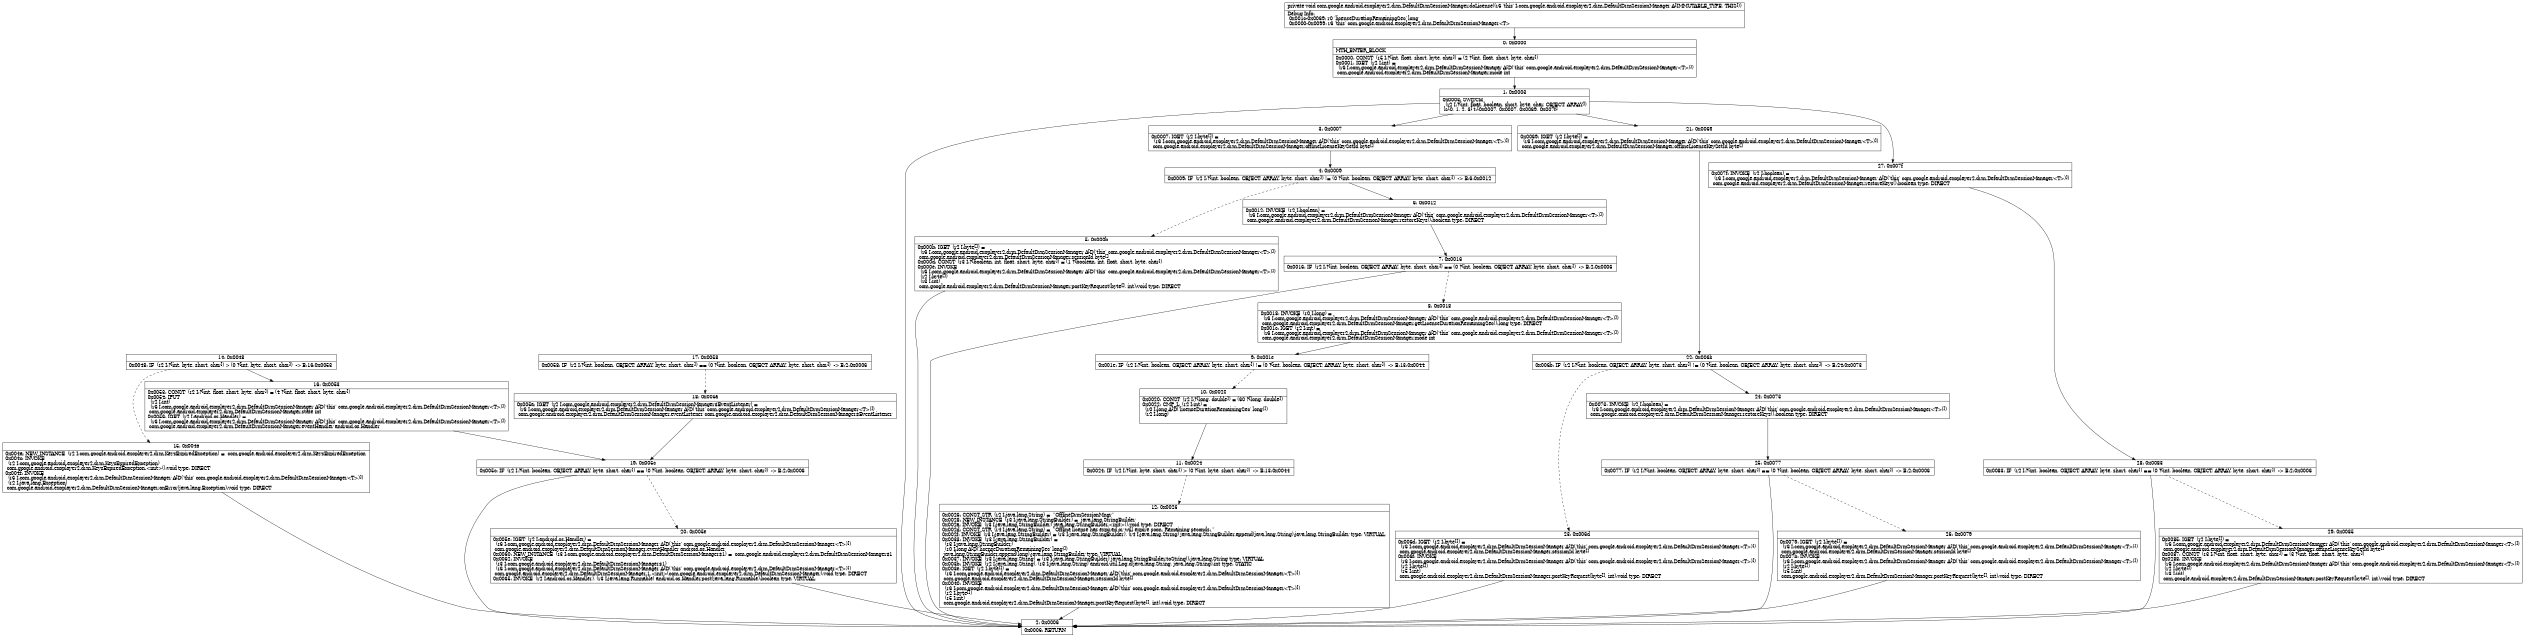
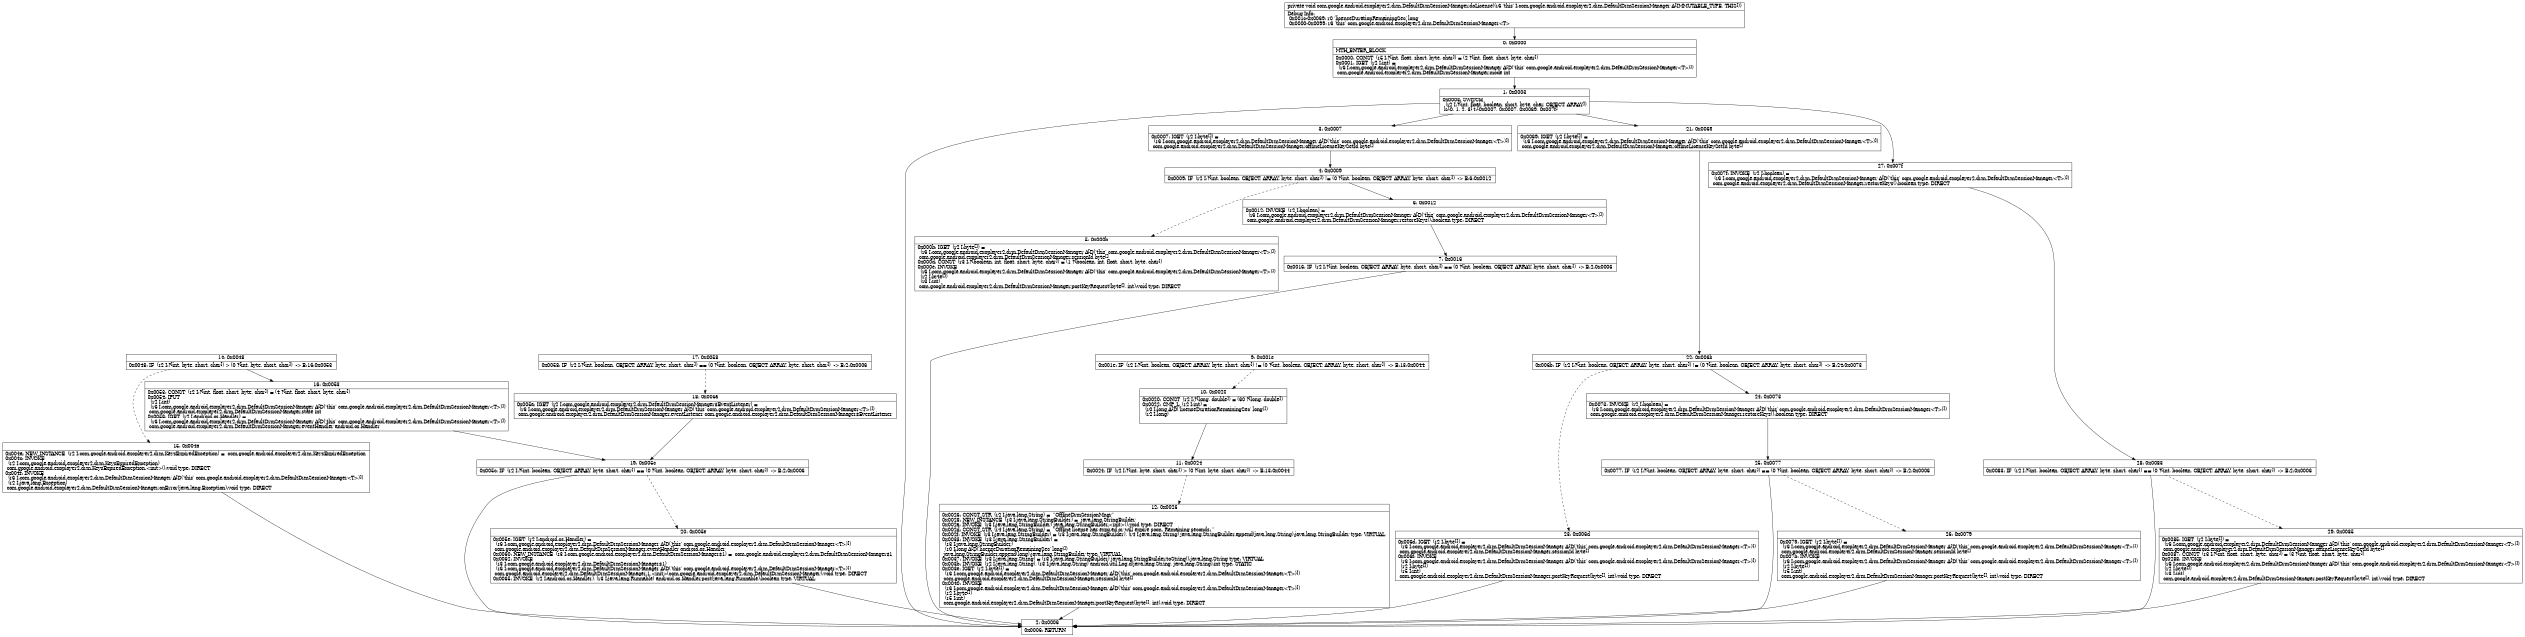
node "8: 0x0018": removed
edge "5: 0x000b" -> "2: 0x0006": removed
